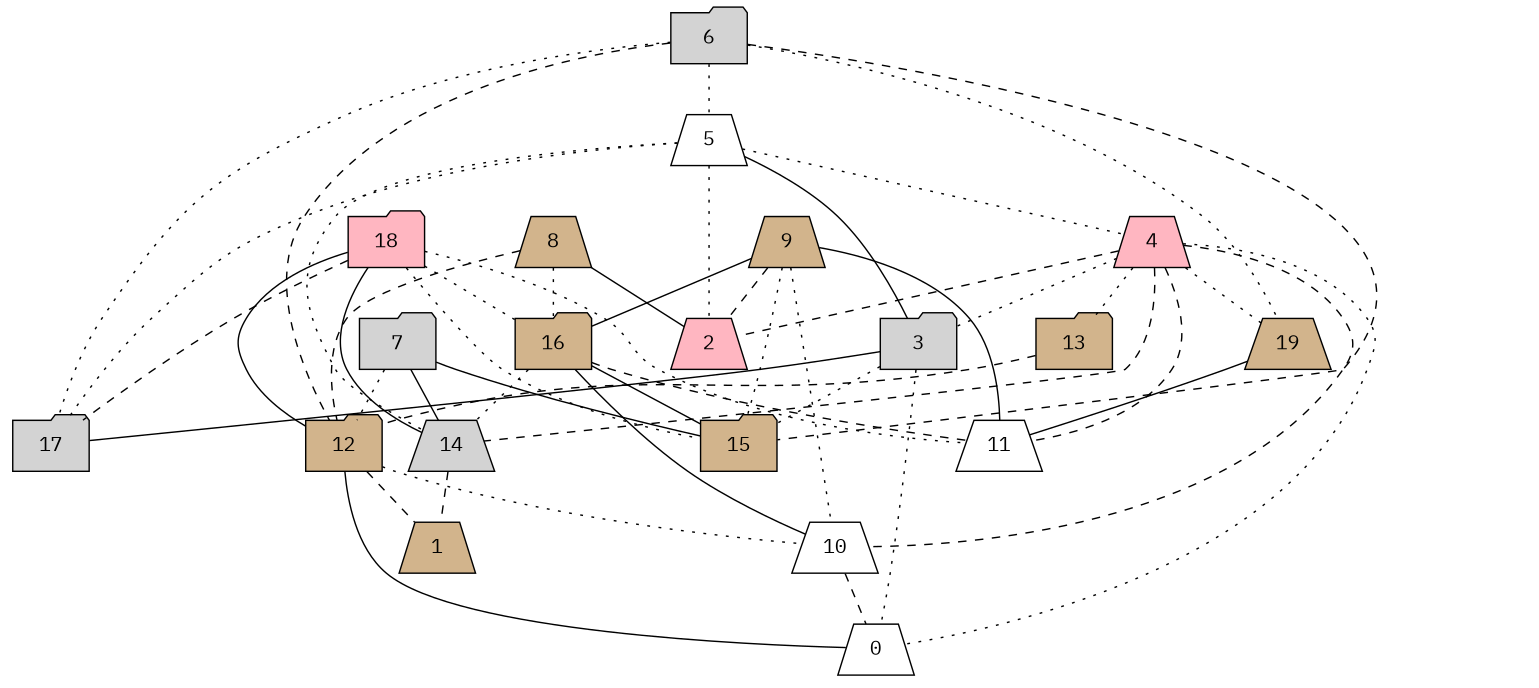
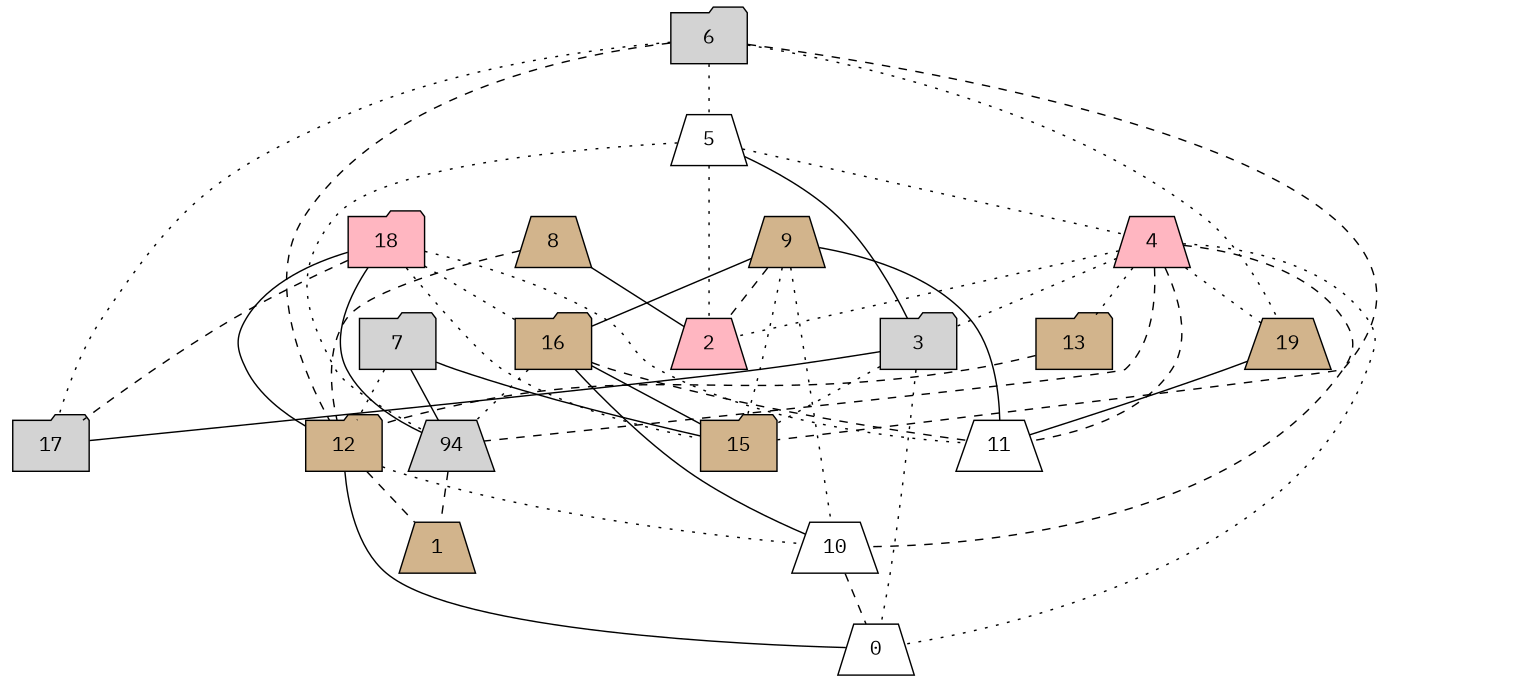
edge "5" -- "17": removed
edge "4" -- "2": style dashed -> dotted
edge "8" -- "16": removed
node "14": label "14" -> "94"
